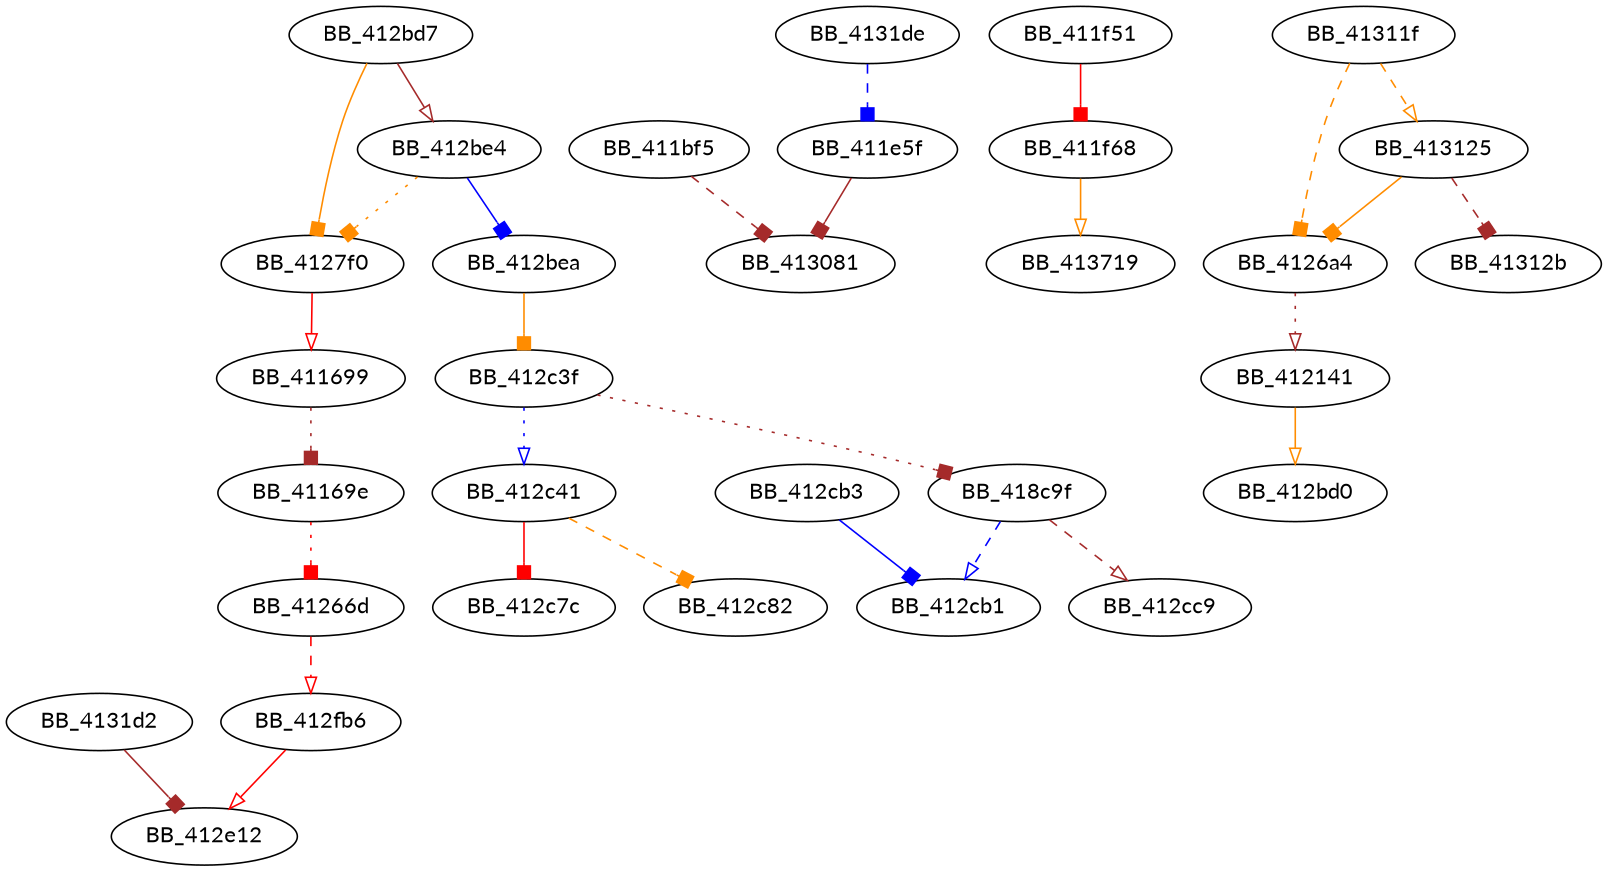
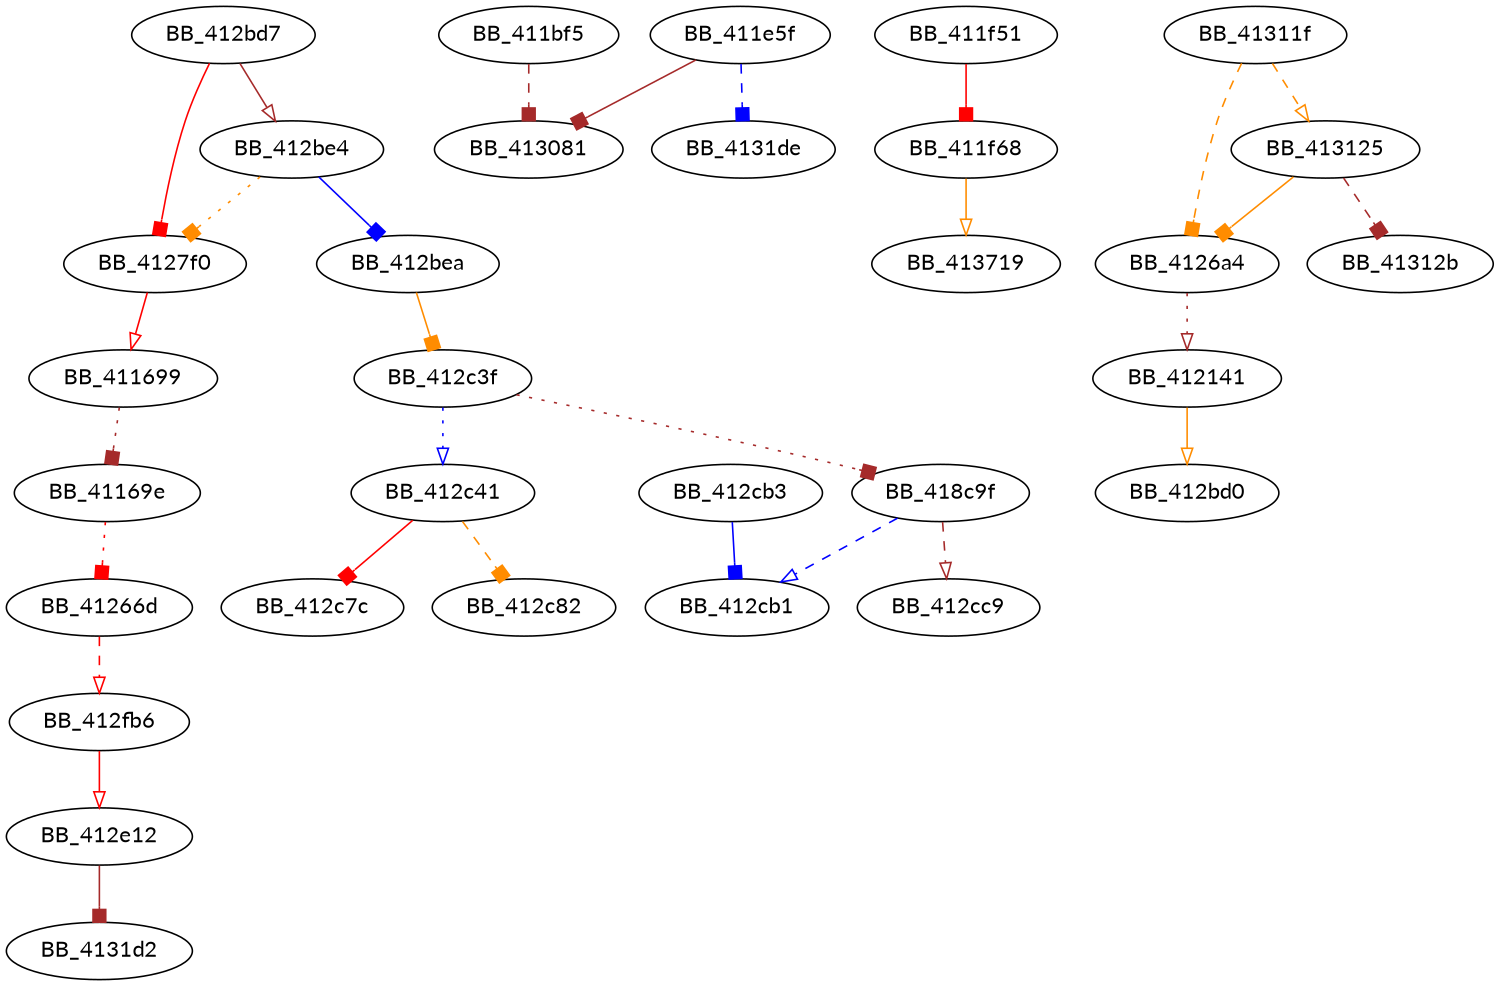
edge "BB_4131de" -> "BB_411e5f": reversed
edge "BB_412bd7" -> "BB_4127f0": color darkorange -> red
edge "BB_4131d2" -> "BB_412e12": reversed
